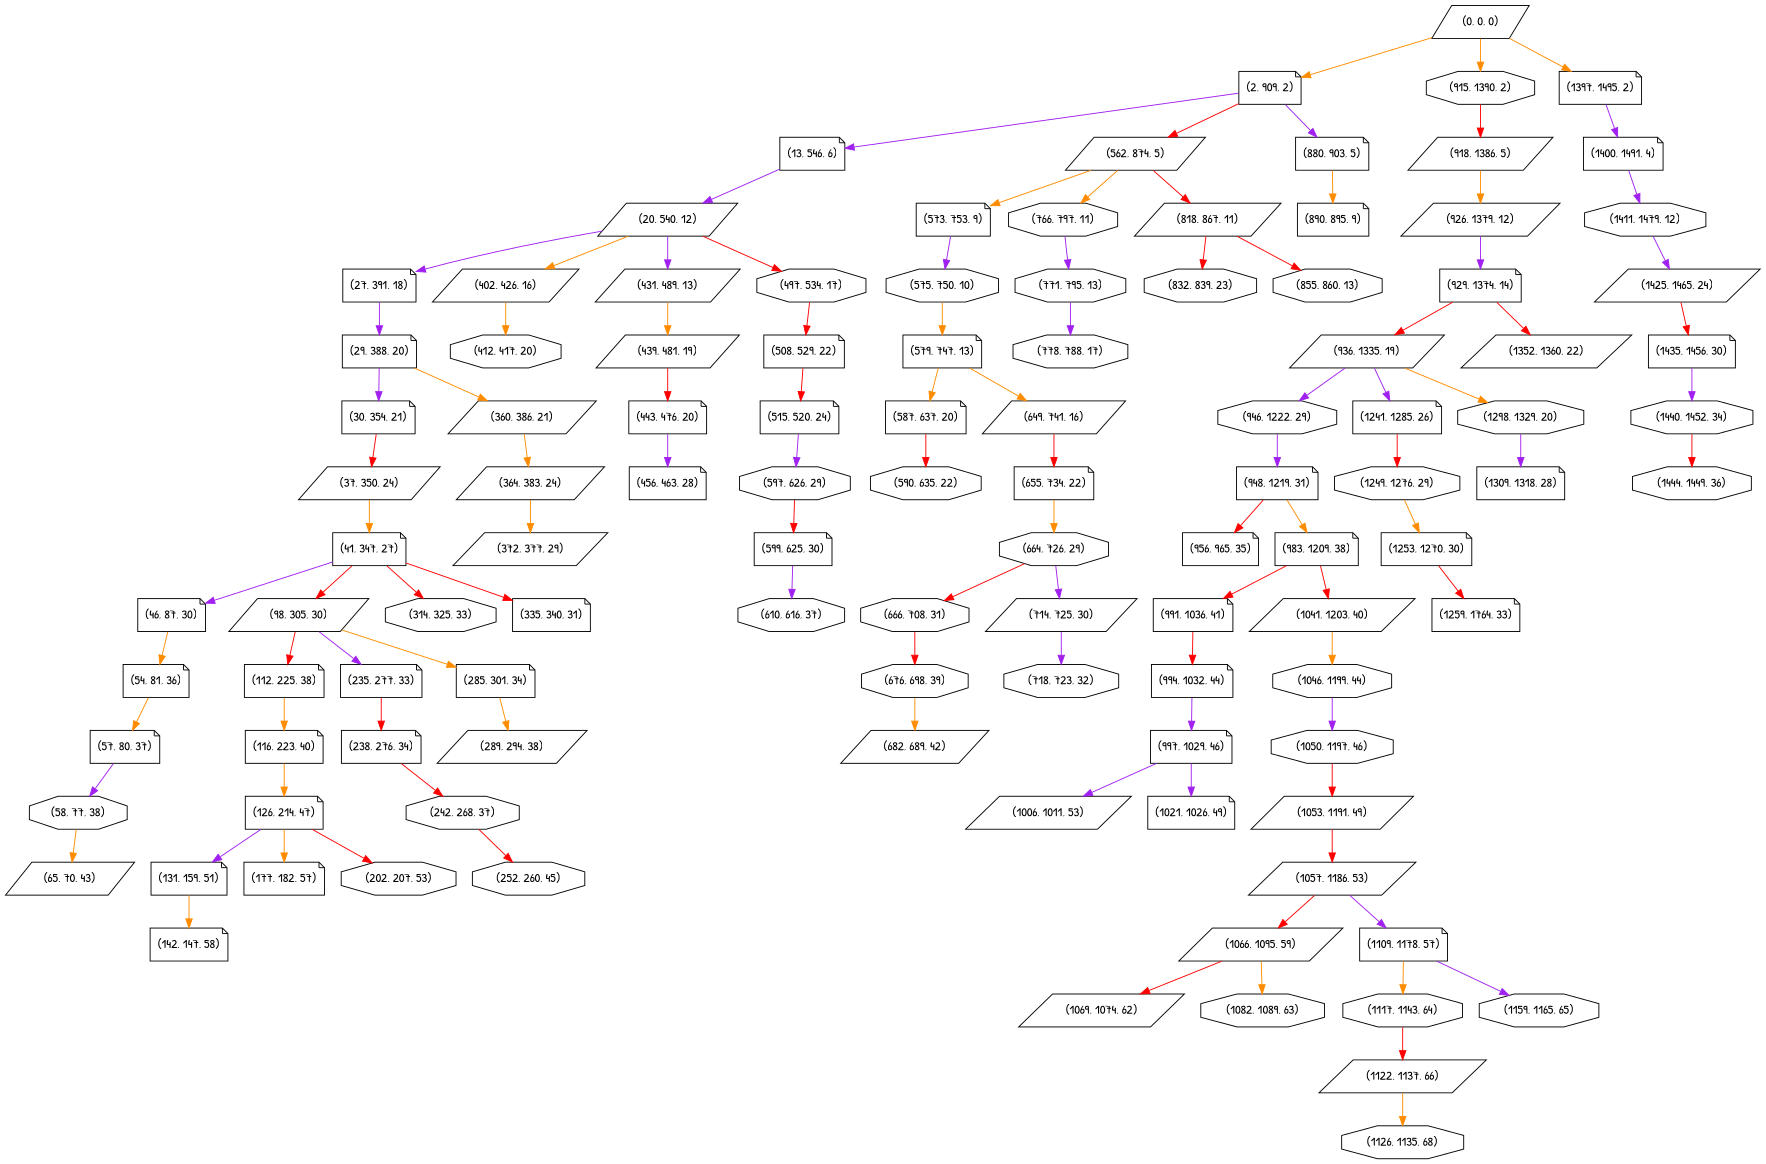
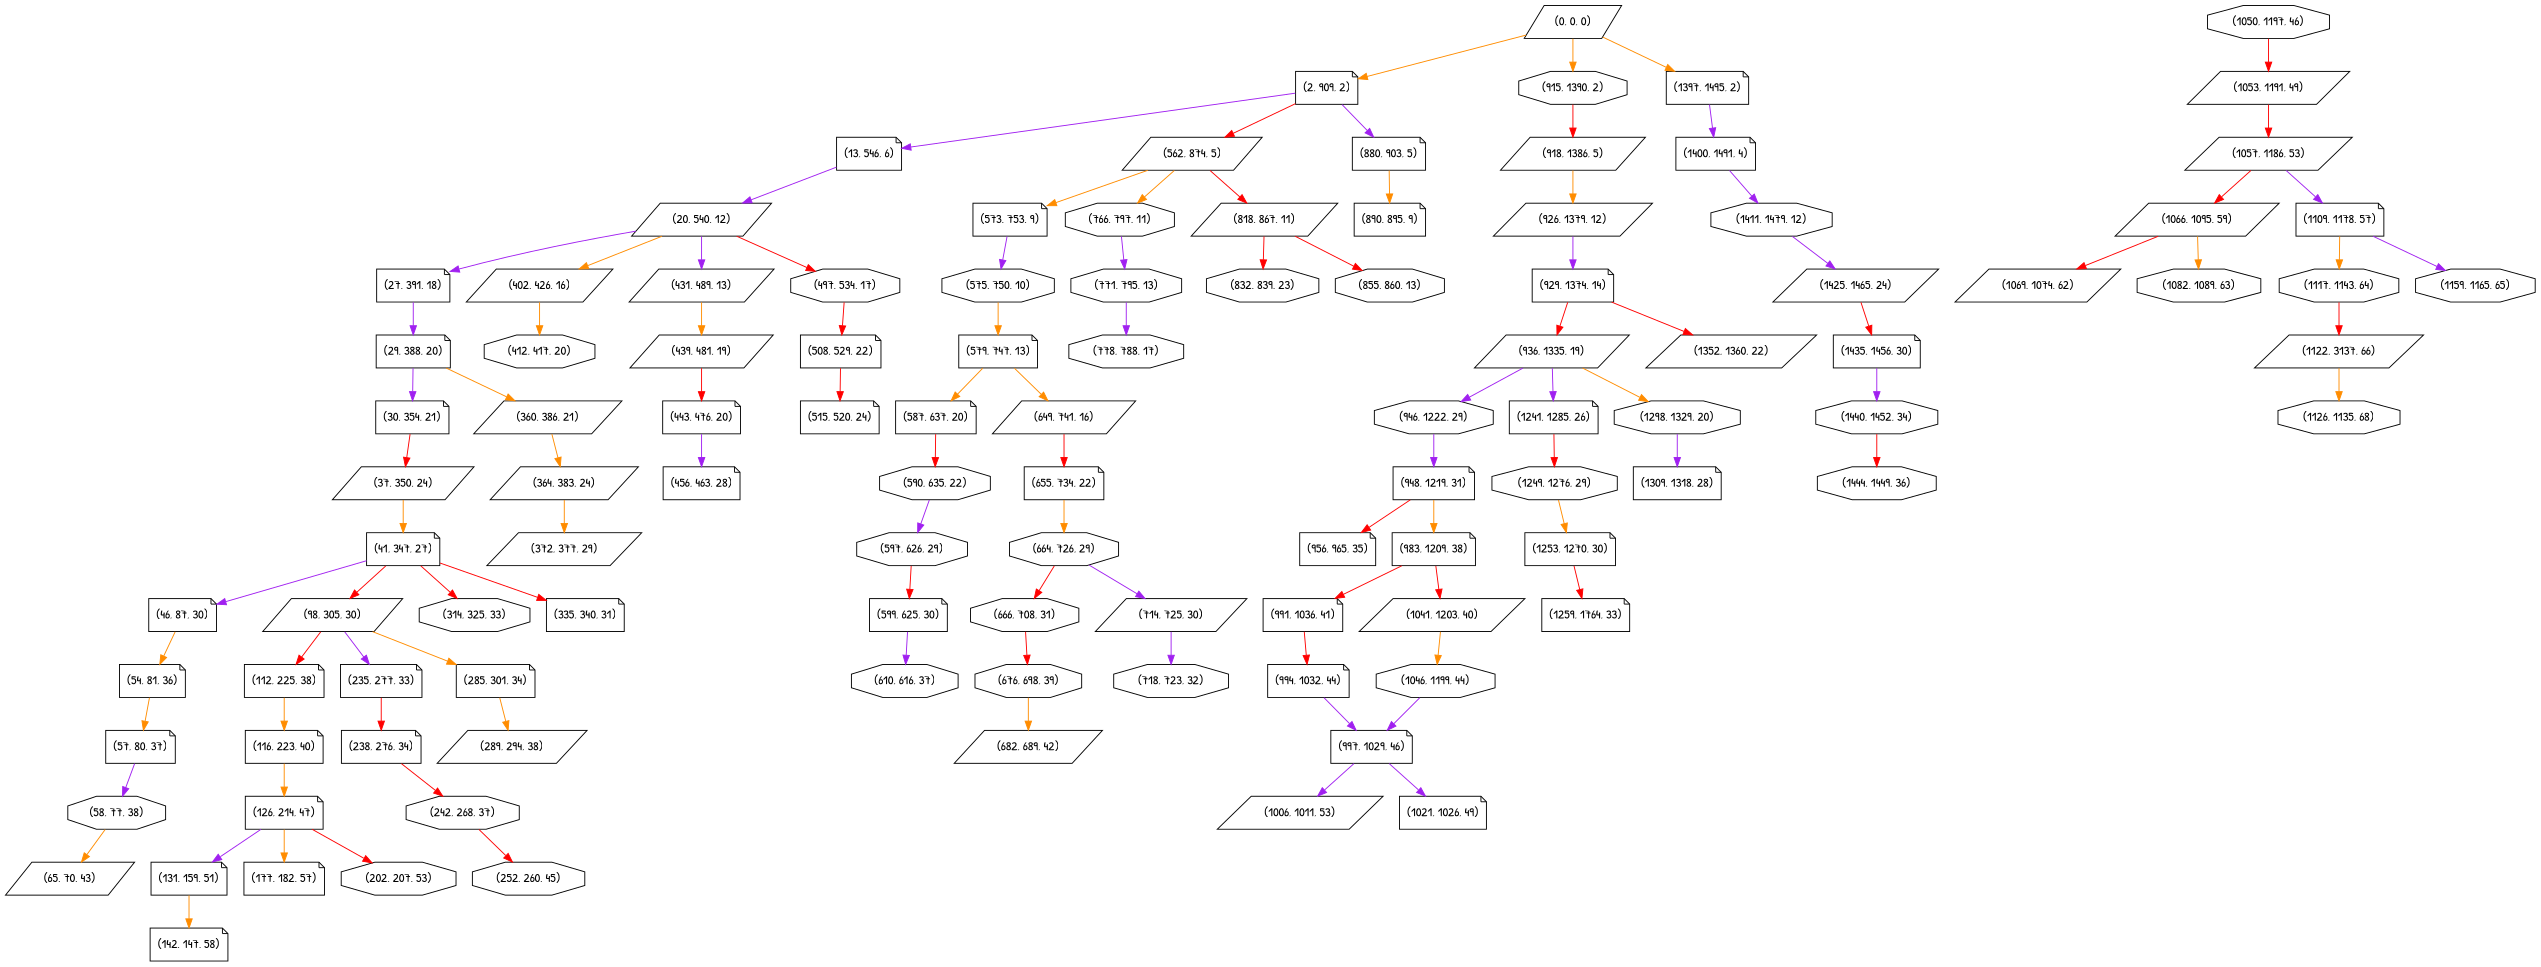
edge "(515, 520, 24)" -> "(597, 626, 29)": now "(590, 635, 22)" -> "(597, 626, 29)"
edge "(1046, 1199, 44)" -> "(1050, 1197, 46)": now "(1046, 1199, 44)" -> "(997, 1029, 46)"
node "(1122, 1137, 66)": label "(1122, 1137, 66)" -> "(1122, 3137, 66)"
